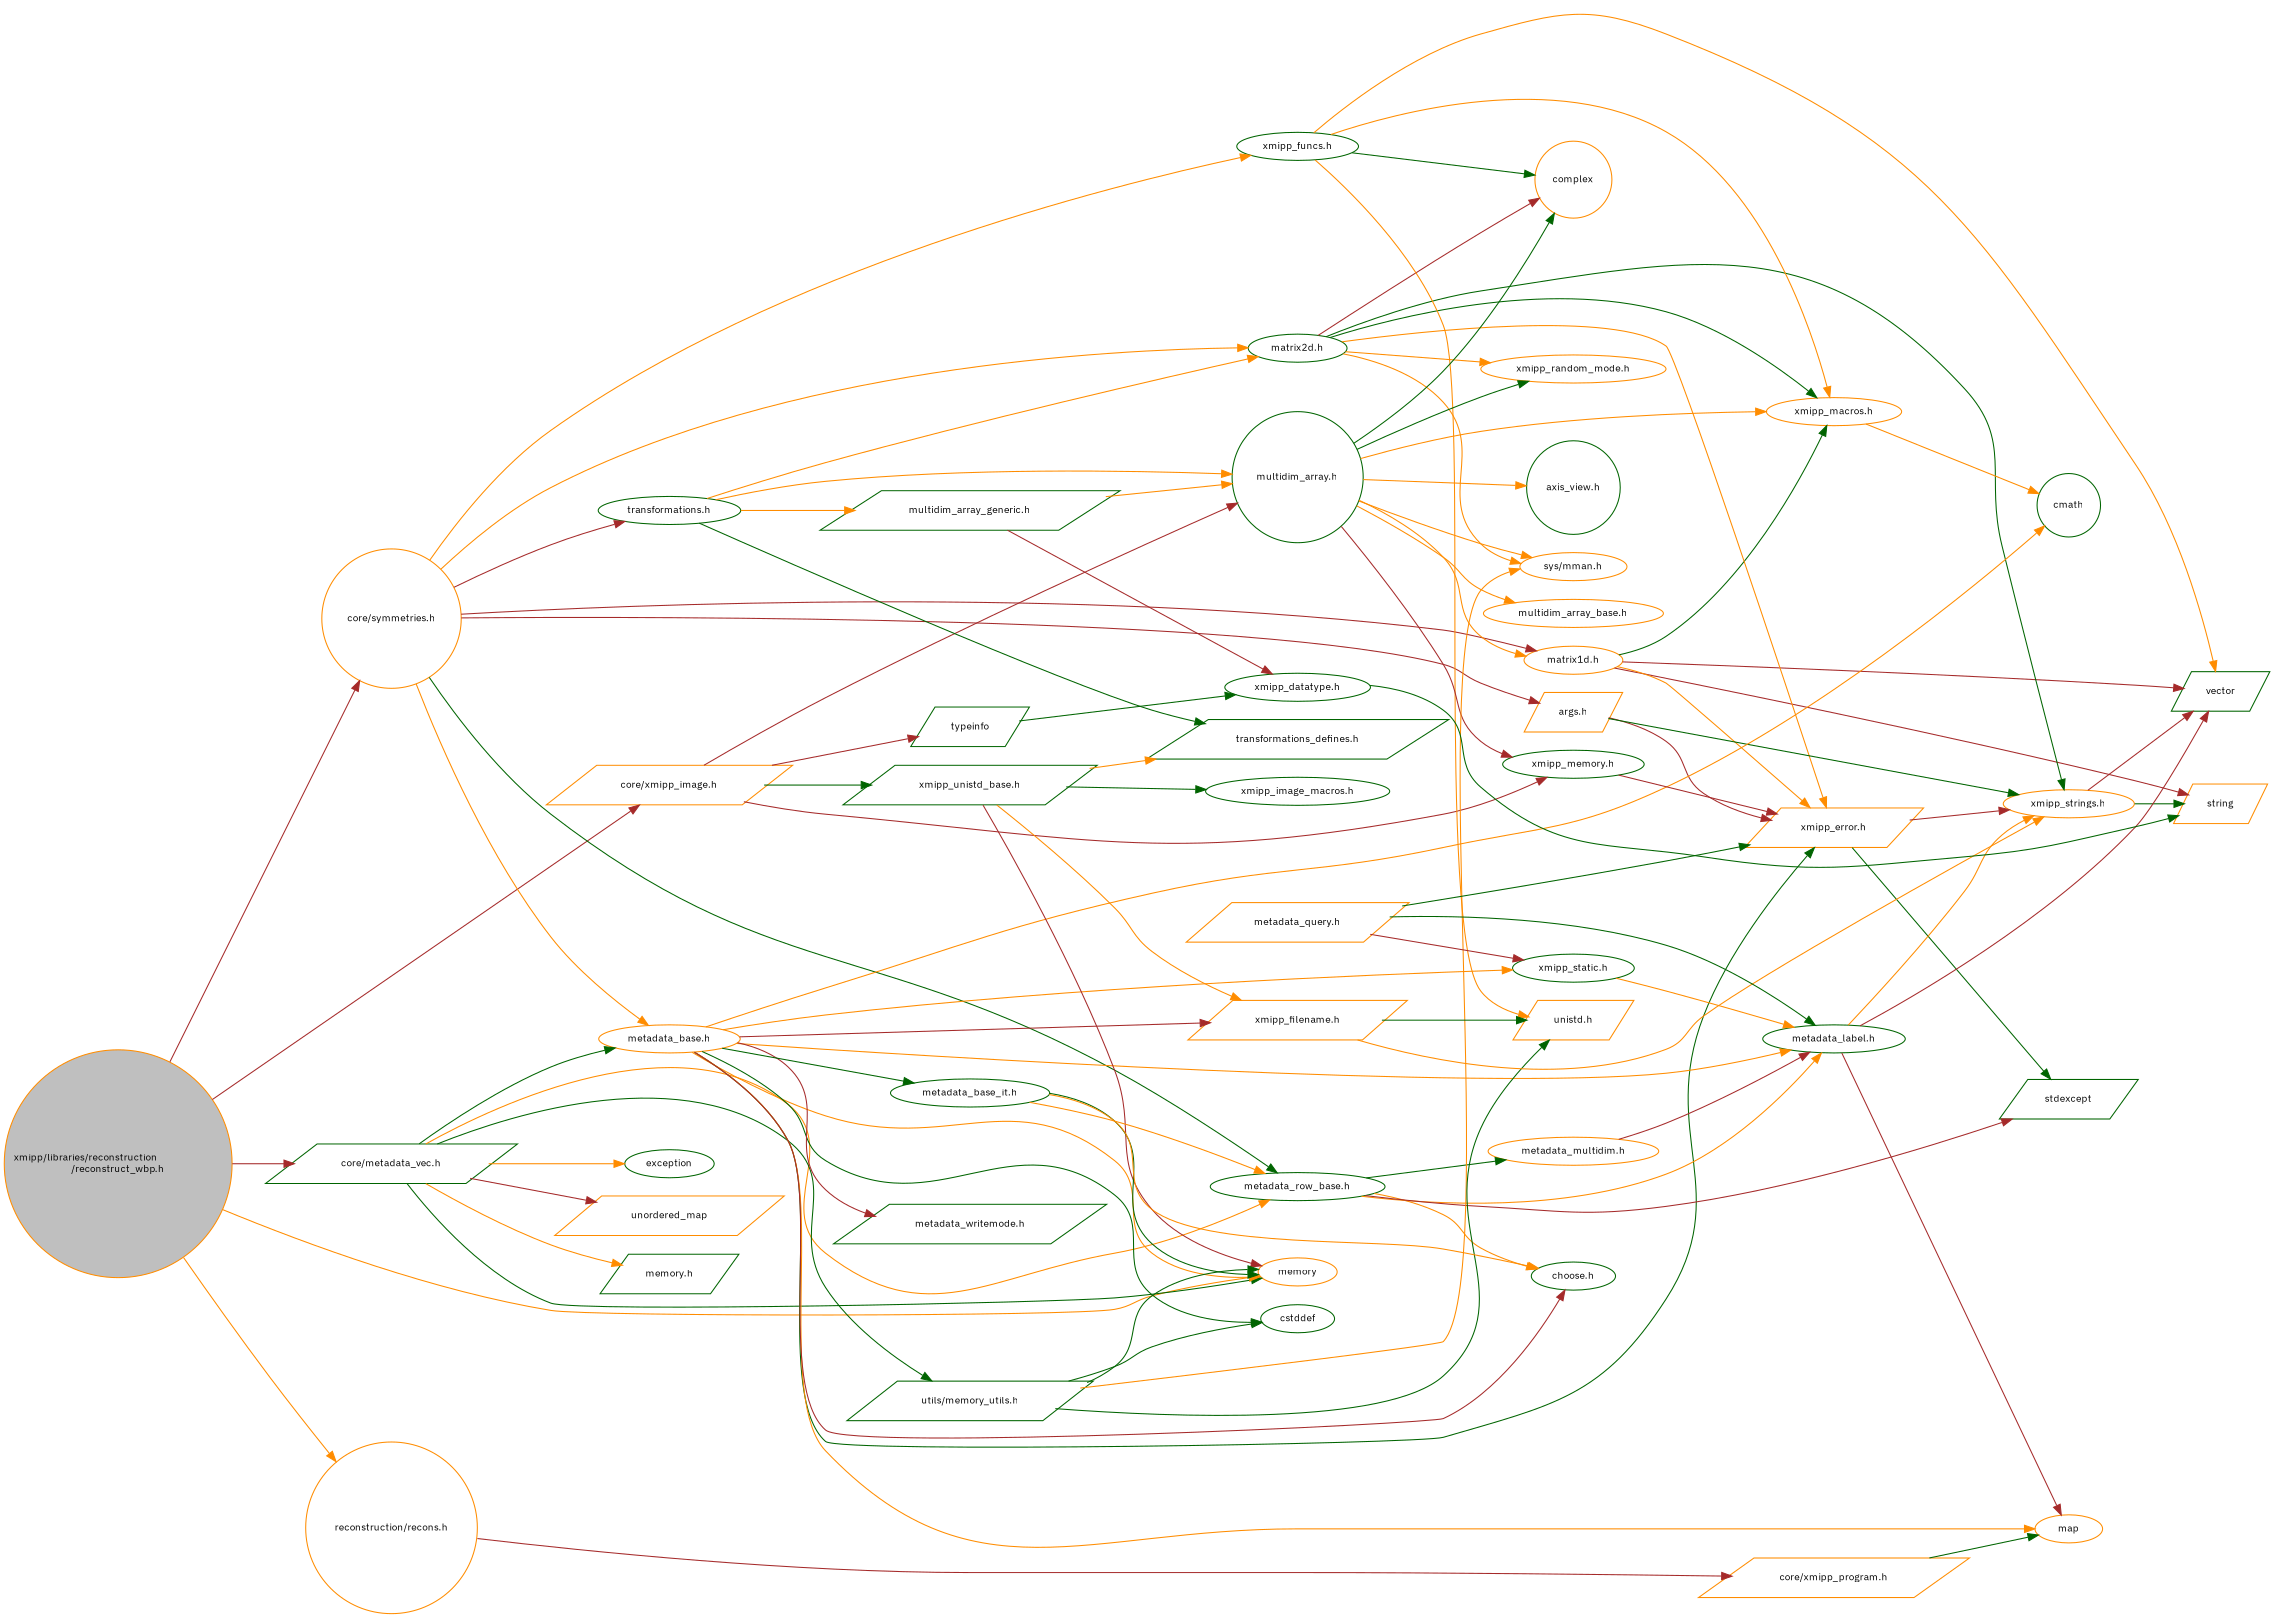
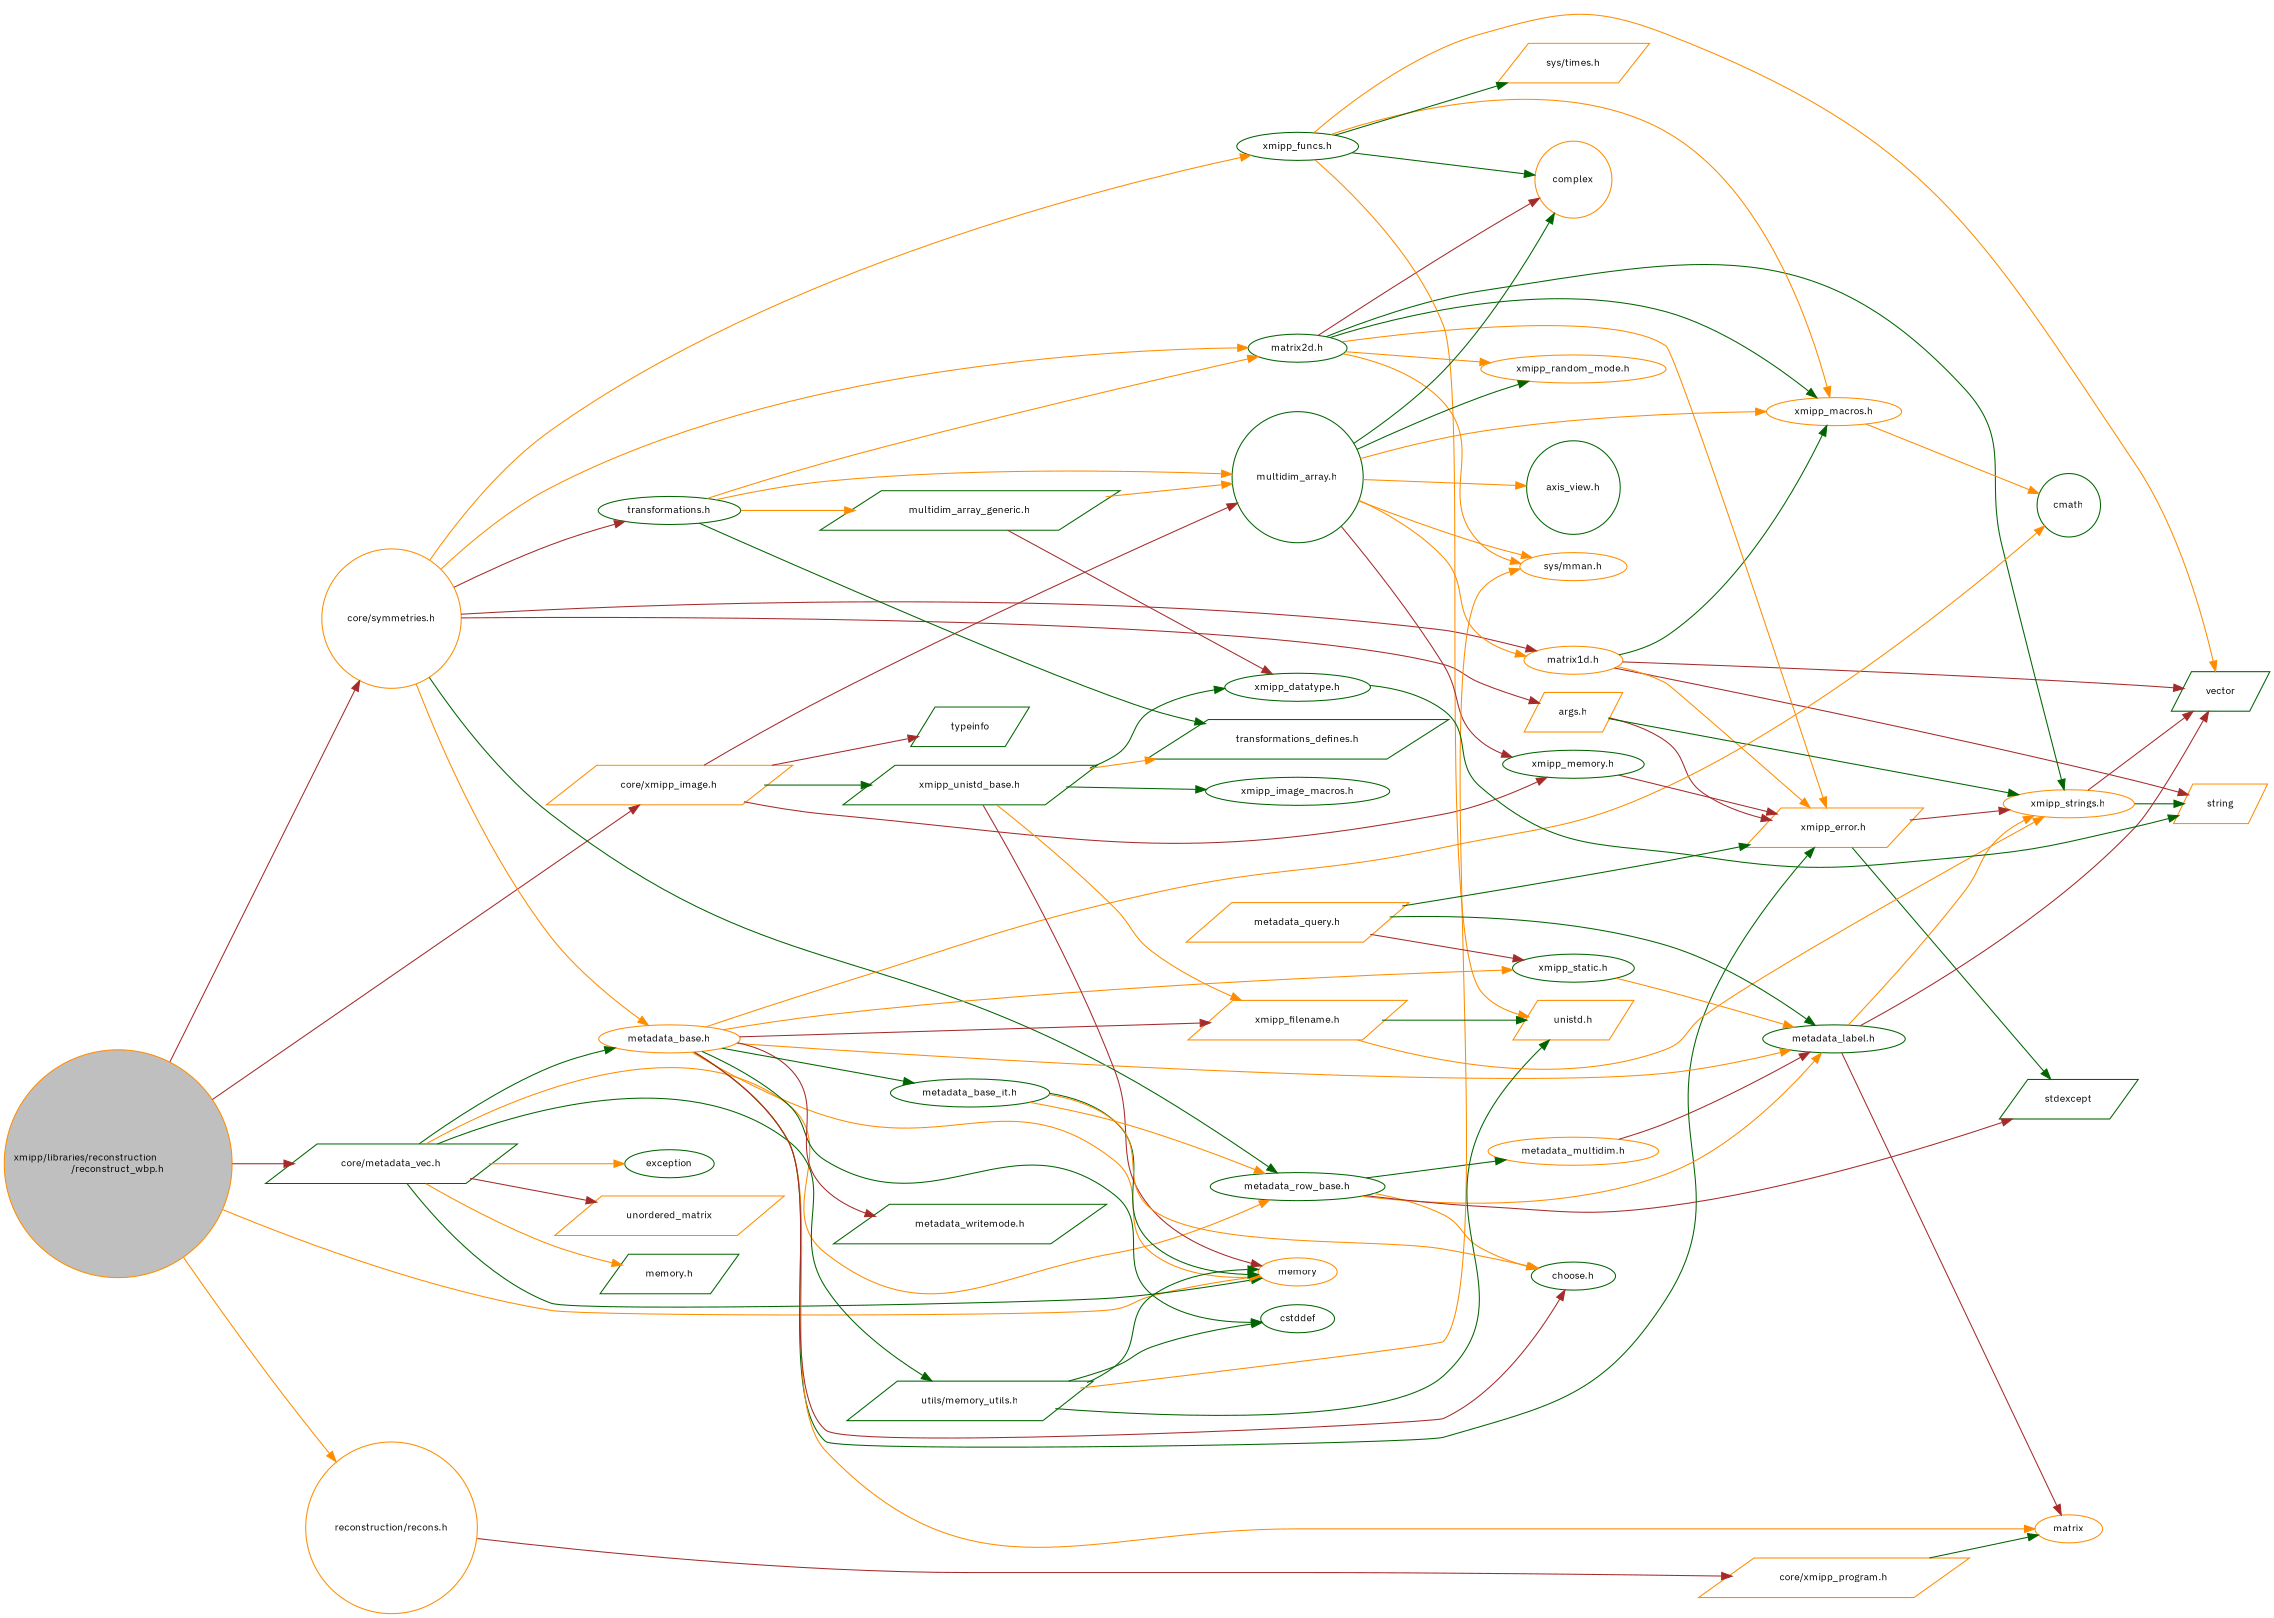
node "sys/times.h": added
node "multidim_array_base.h": removed
edge "typeinfo" -> "xmipp_datatype.h": now "xmipp_unistd_base.h" -> "xmipp_datatype.h"
node "unordered_map": label "unordered_map" -> "unordered_matrix"
node "map": label "map" -> "matrix"
